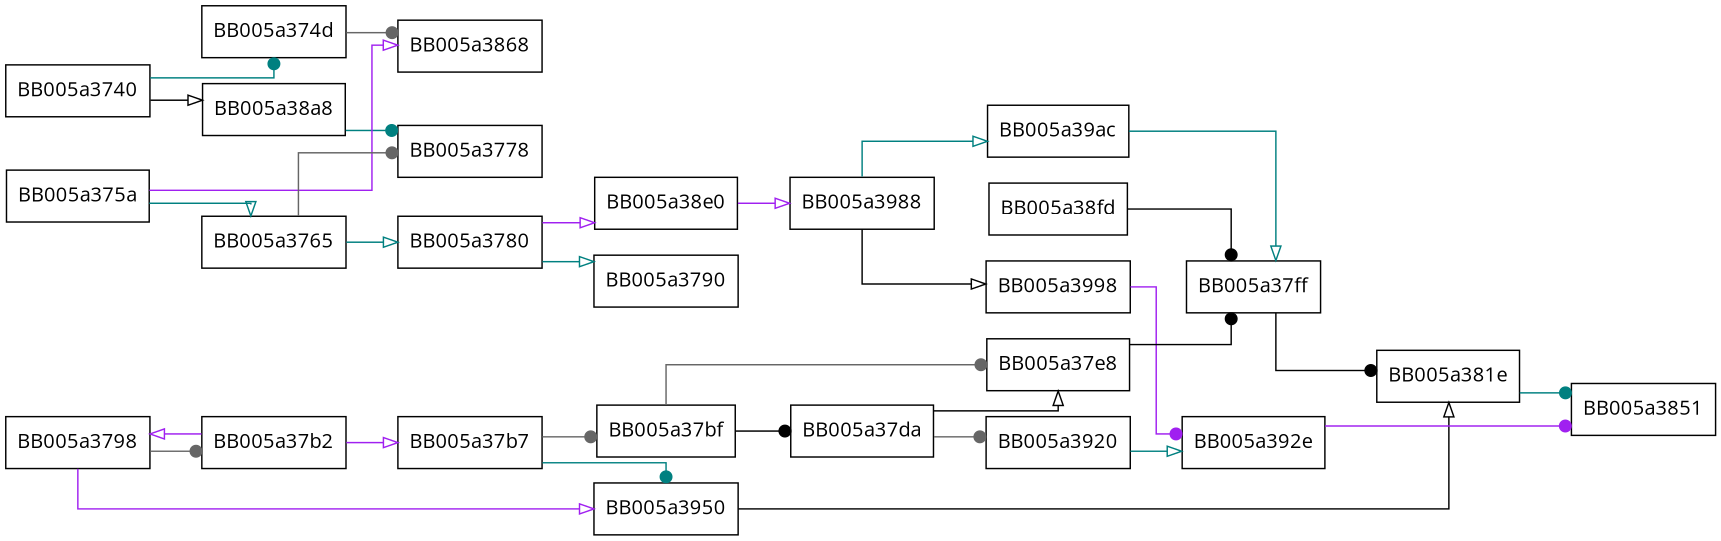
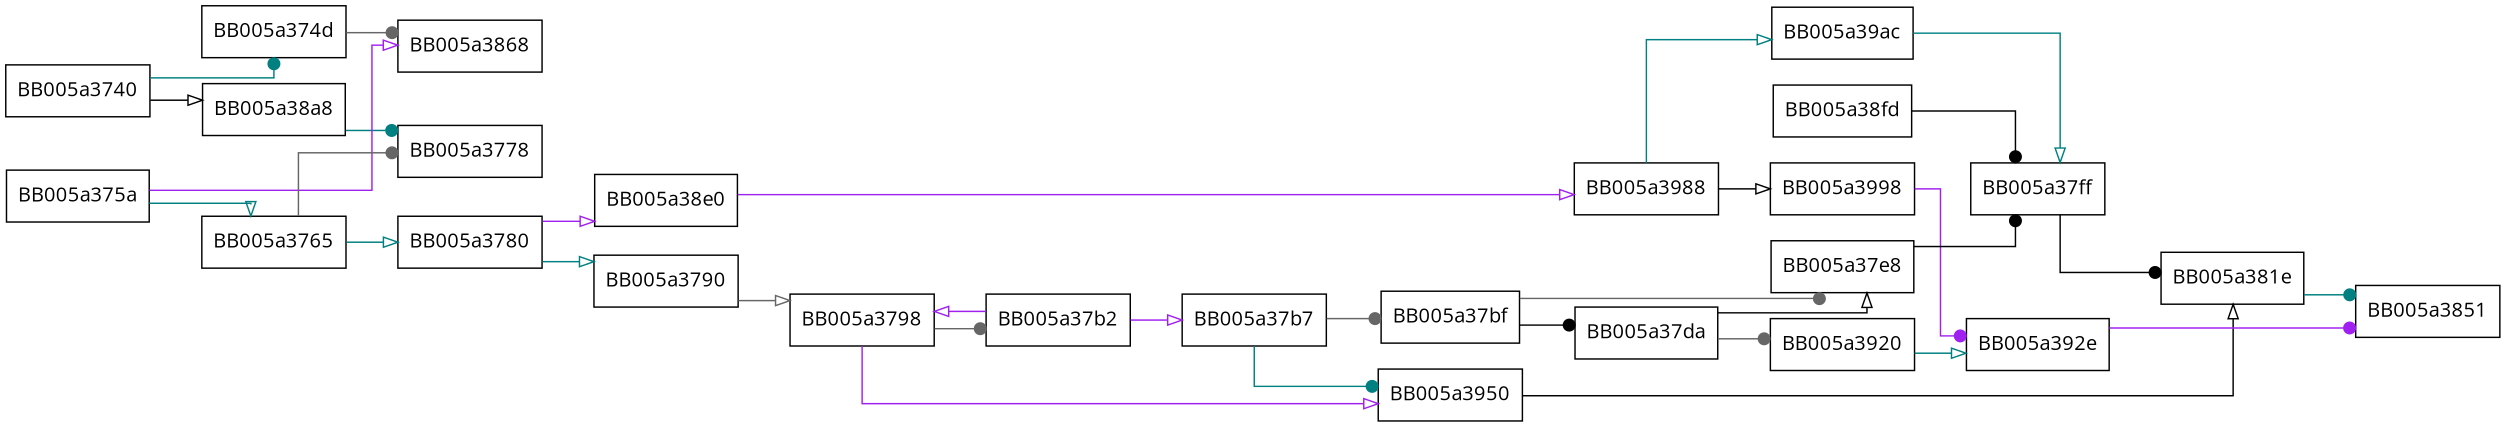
edge "BB005a3790" -> "BB005a3798": added
